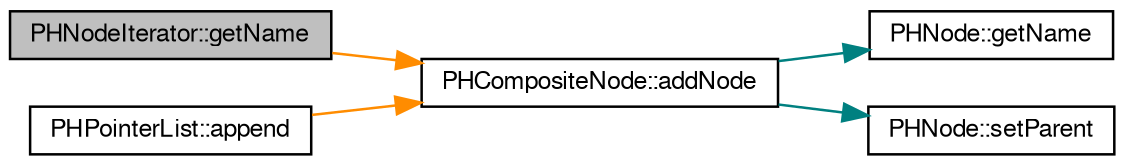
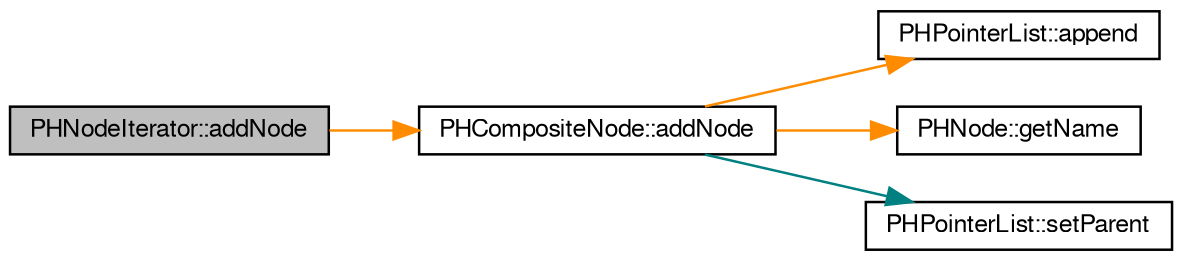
node "PHNodeIterator::getName": label "PHNodeIterator::getName" -> "PHNodeIterator::addNode"
edge "PHCompositeNode::addNode" -> "PHNode::getName": color teal -> darkorange
edge "PHPointerList::append" -> "PHCompositeNode::addNode": reversed
node "PHNode::setParent": label "PHNode::setParent" -> "PHPointerList::setParent"
